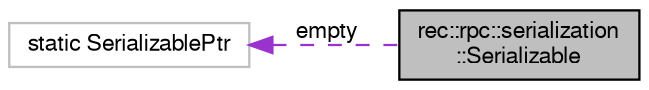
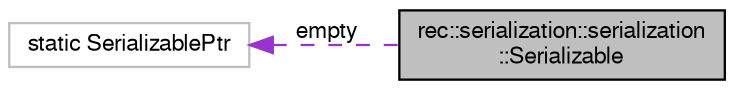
node "rec::rpc::serialization ::Serializable": label "rec::rpc::serialization ::Serializable" -> "rec::serialization::serialization ::Serializable"
